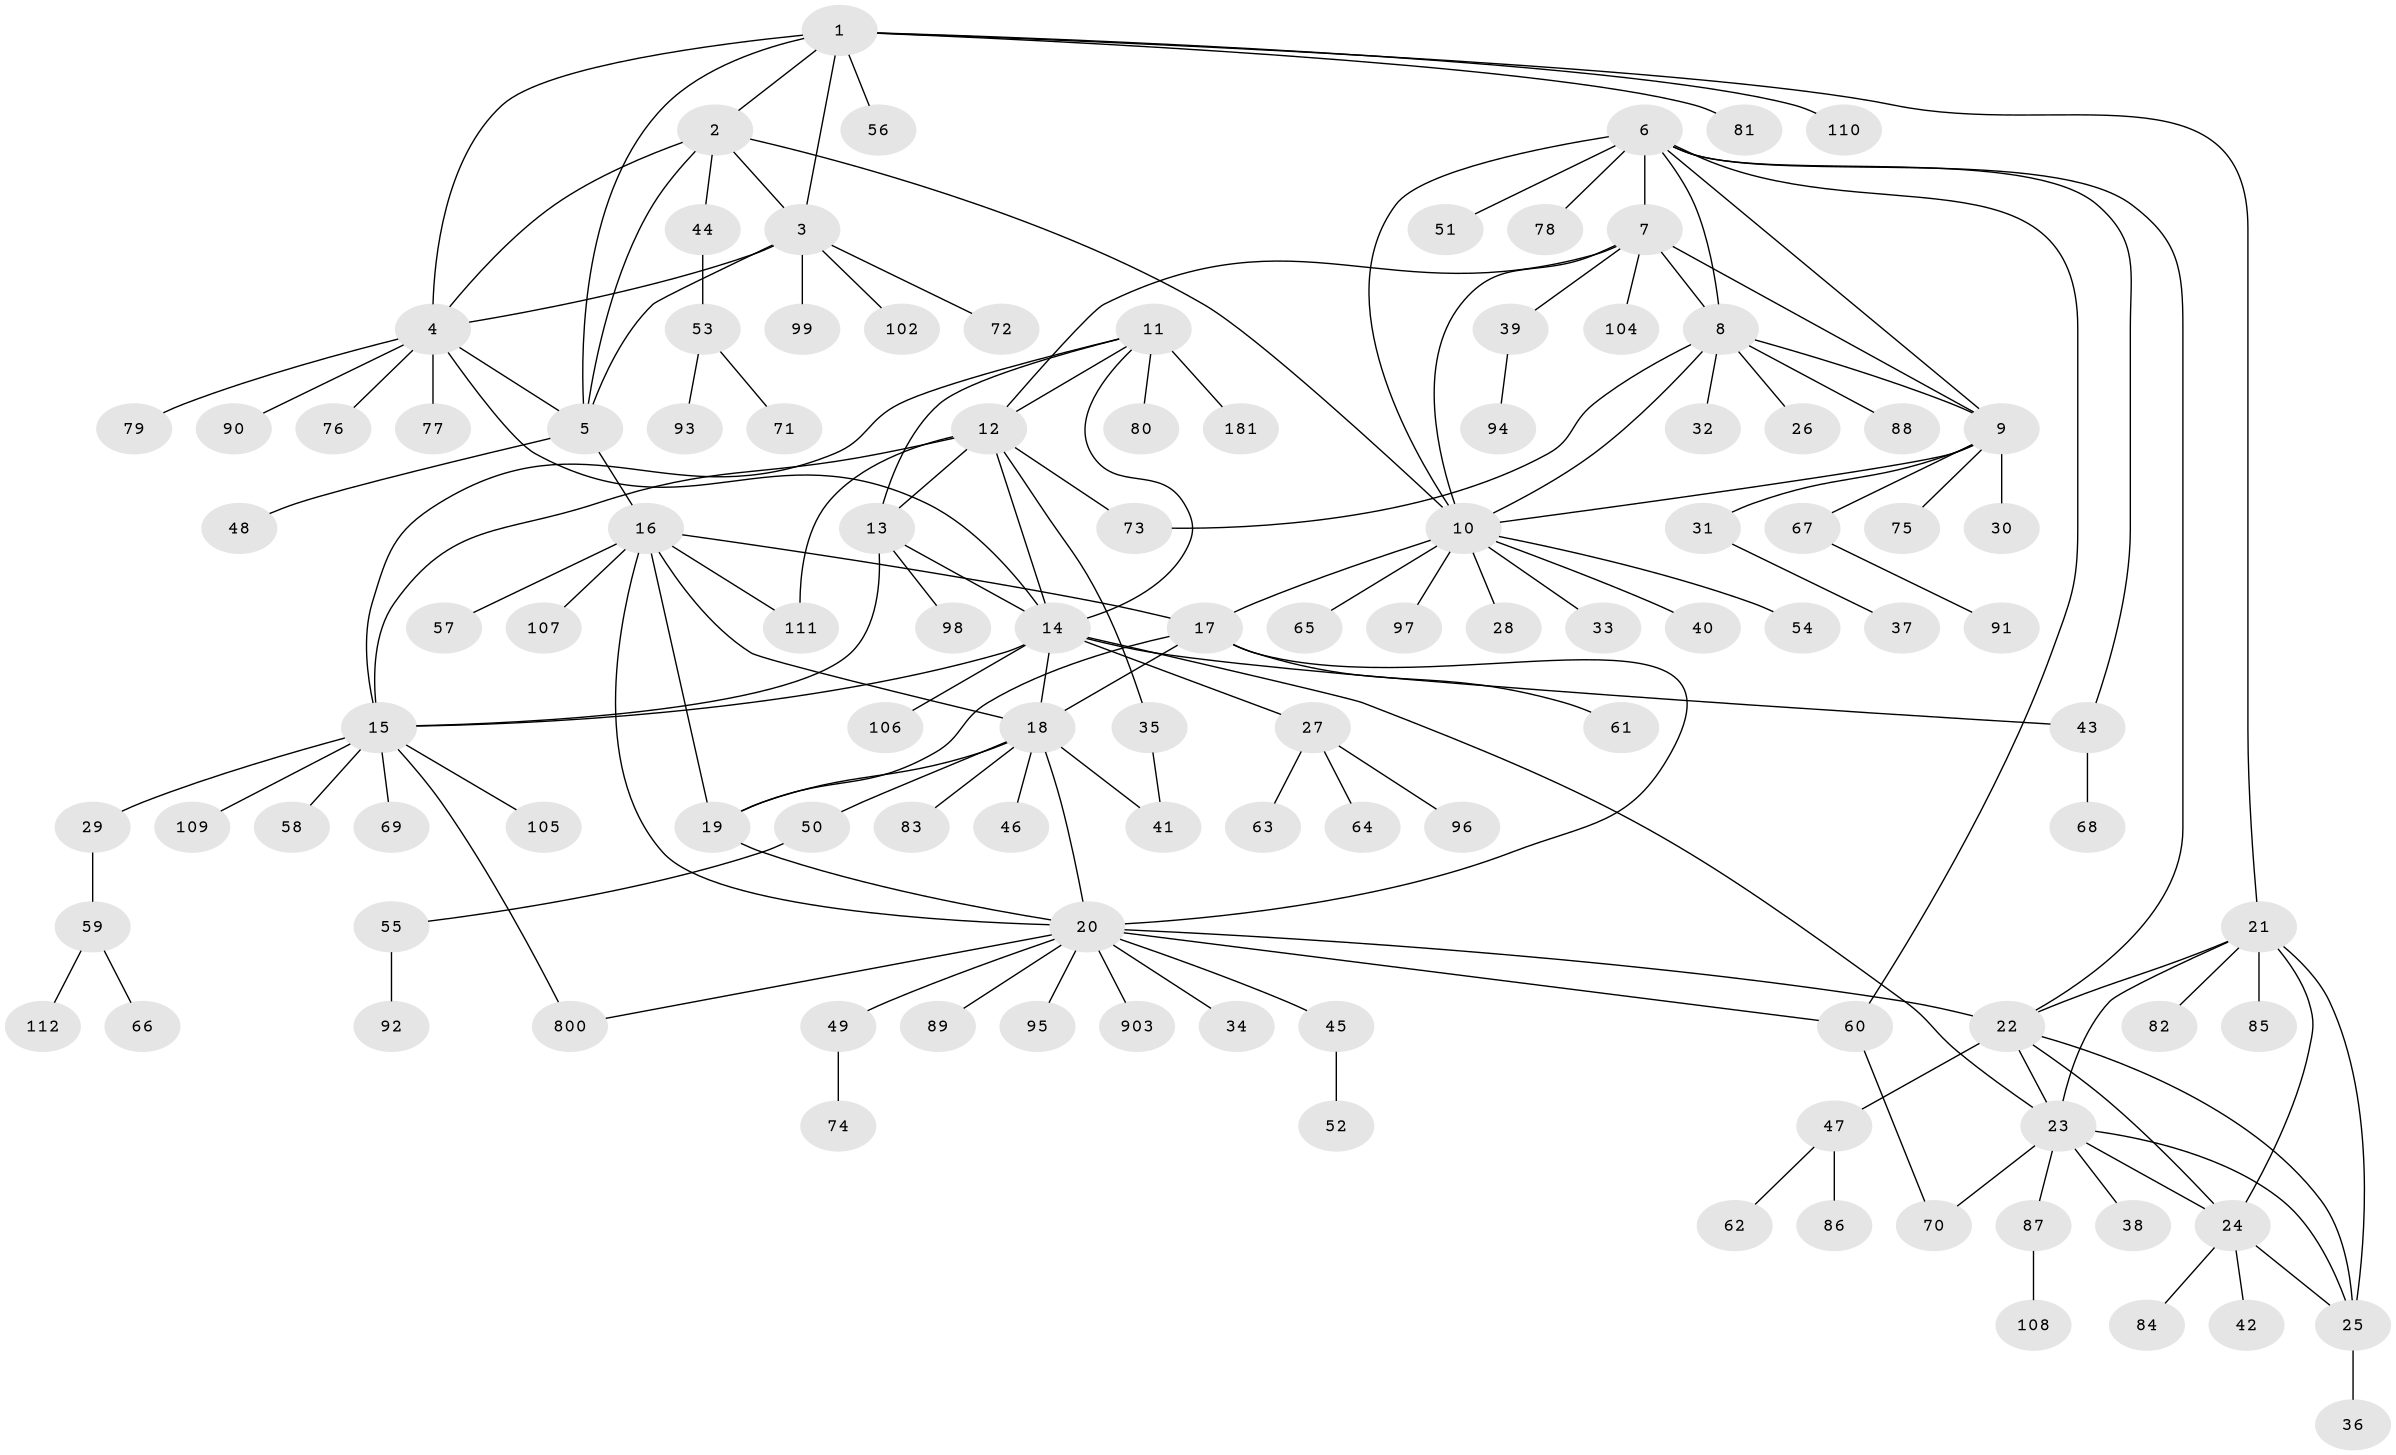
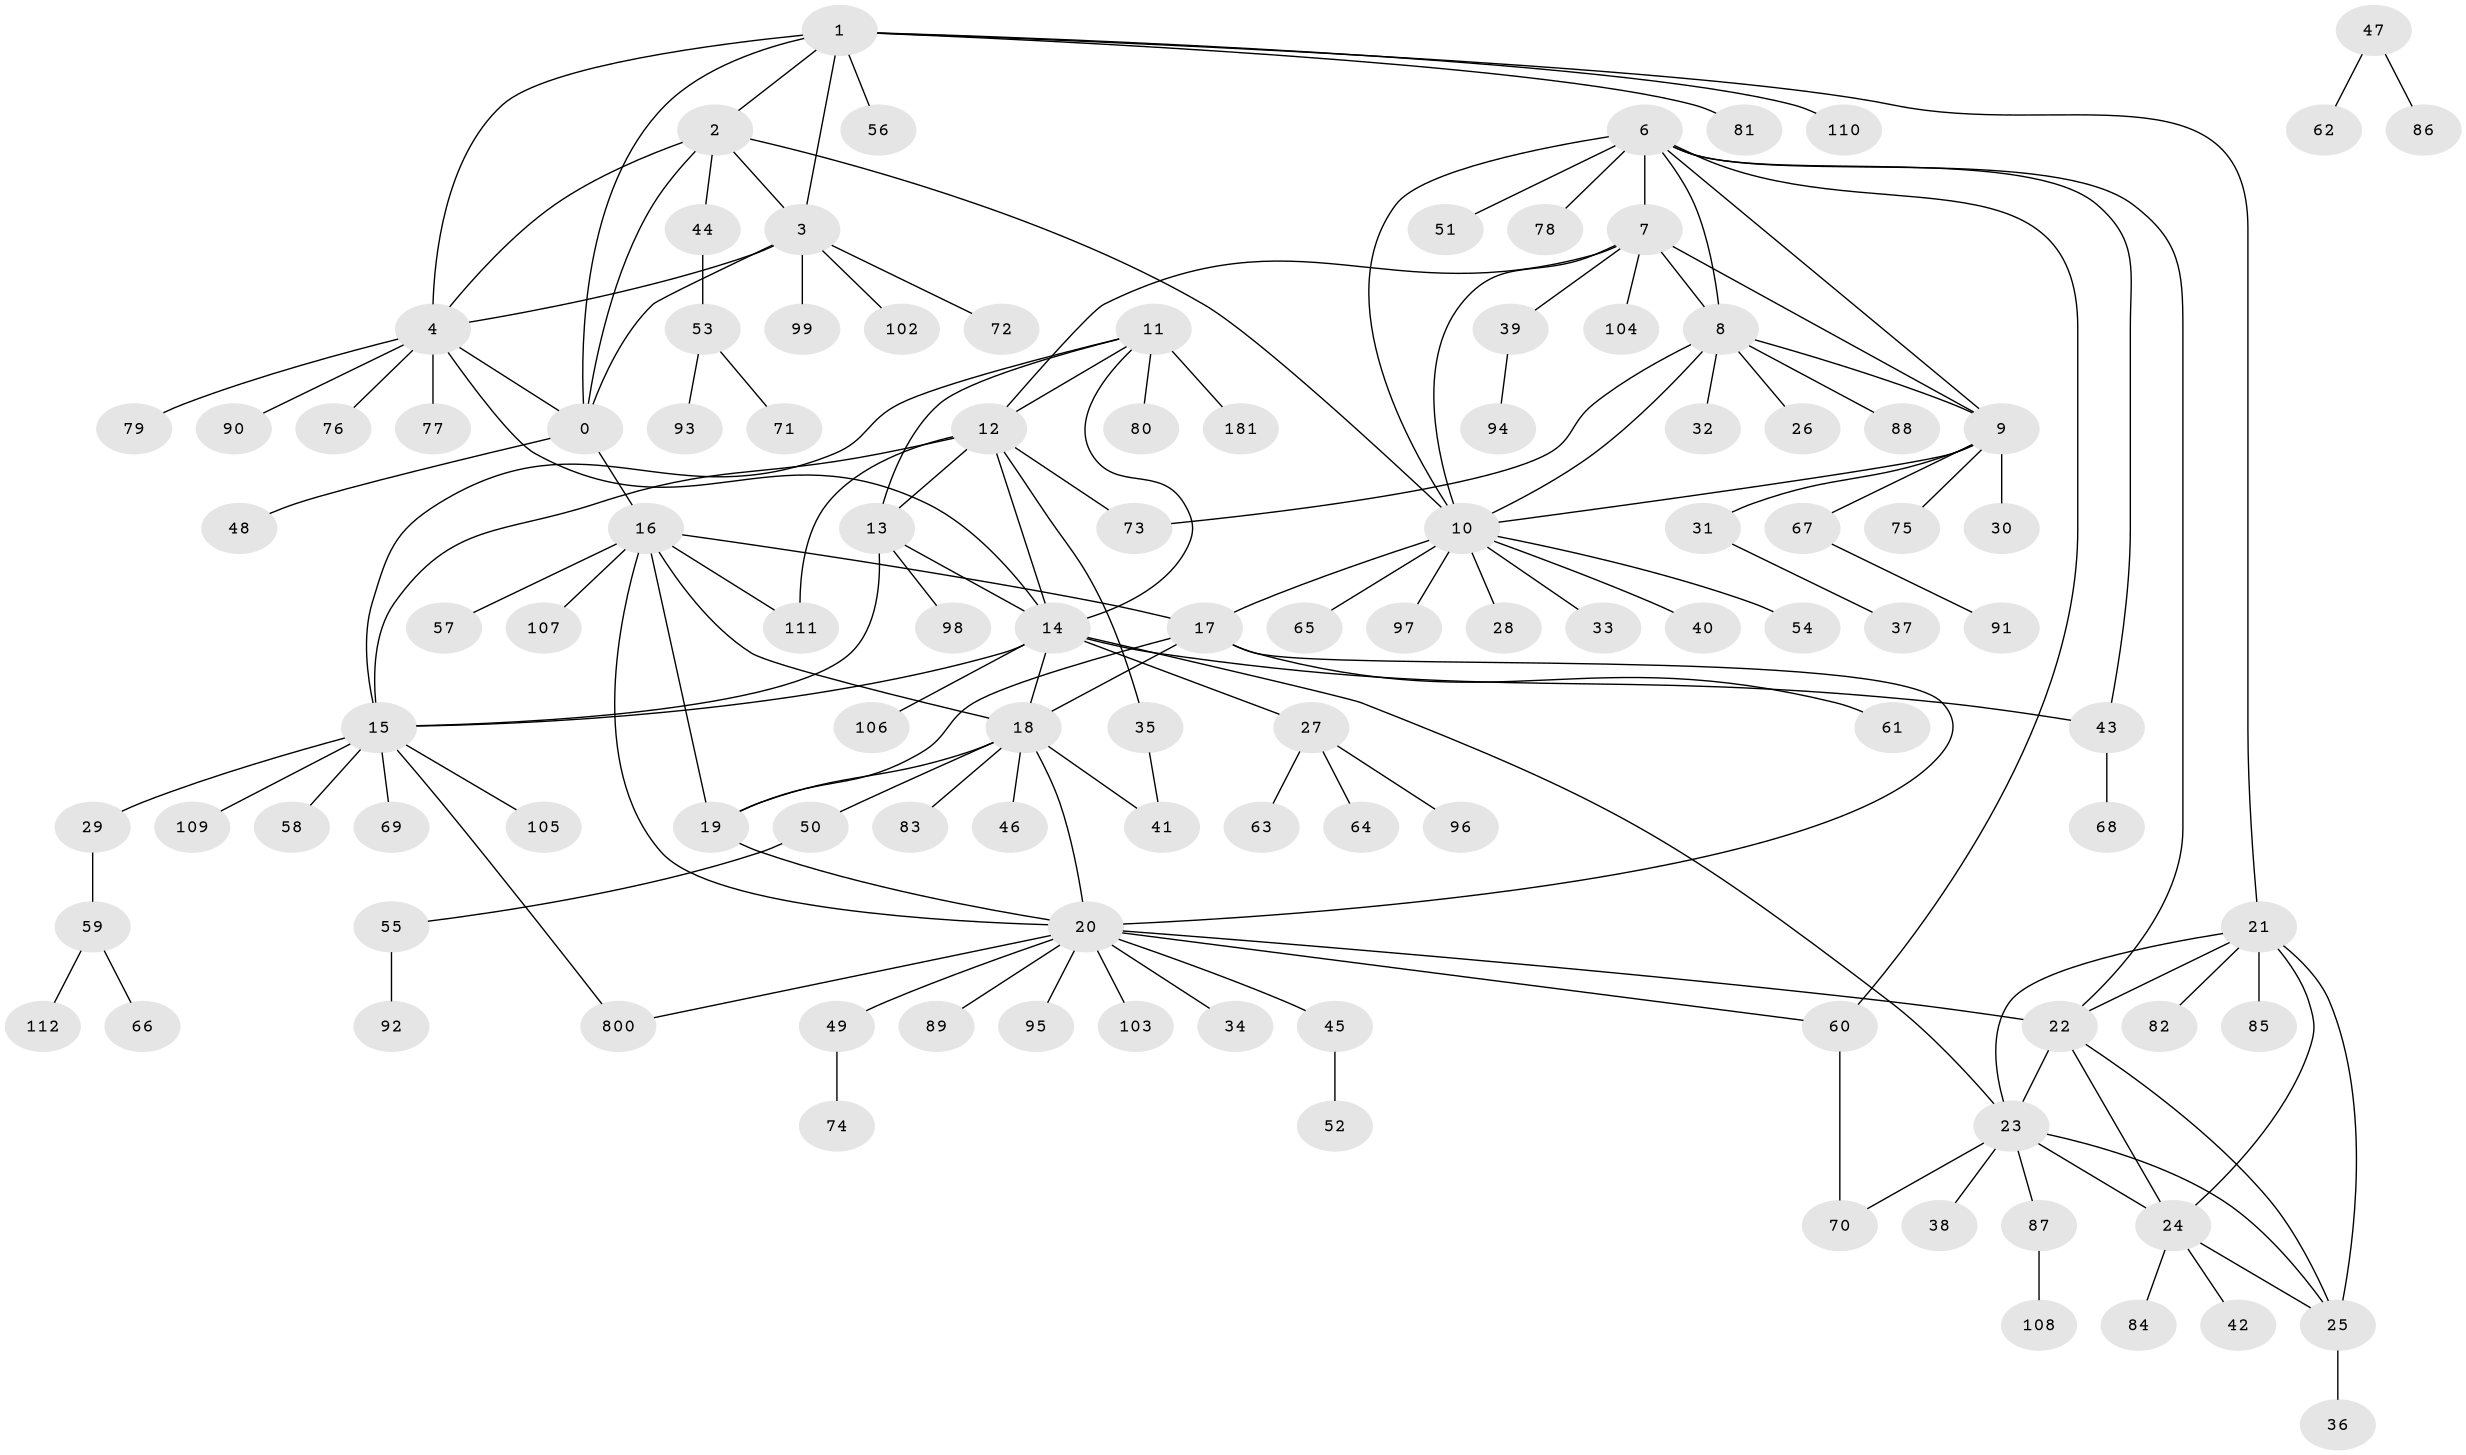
node "5": label "5" -> "0"
node "903": label "903" -> "103"
edge "22" -- "47": removed
